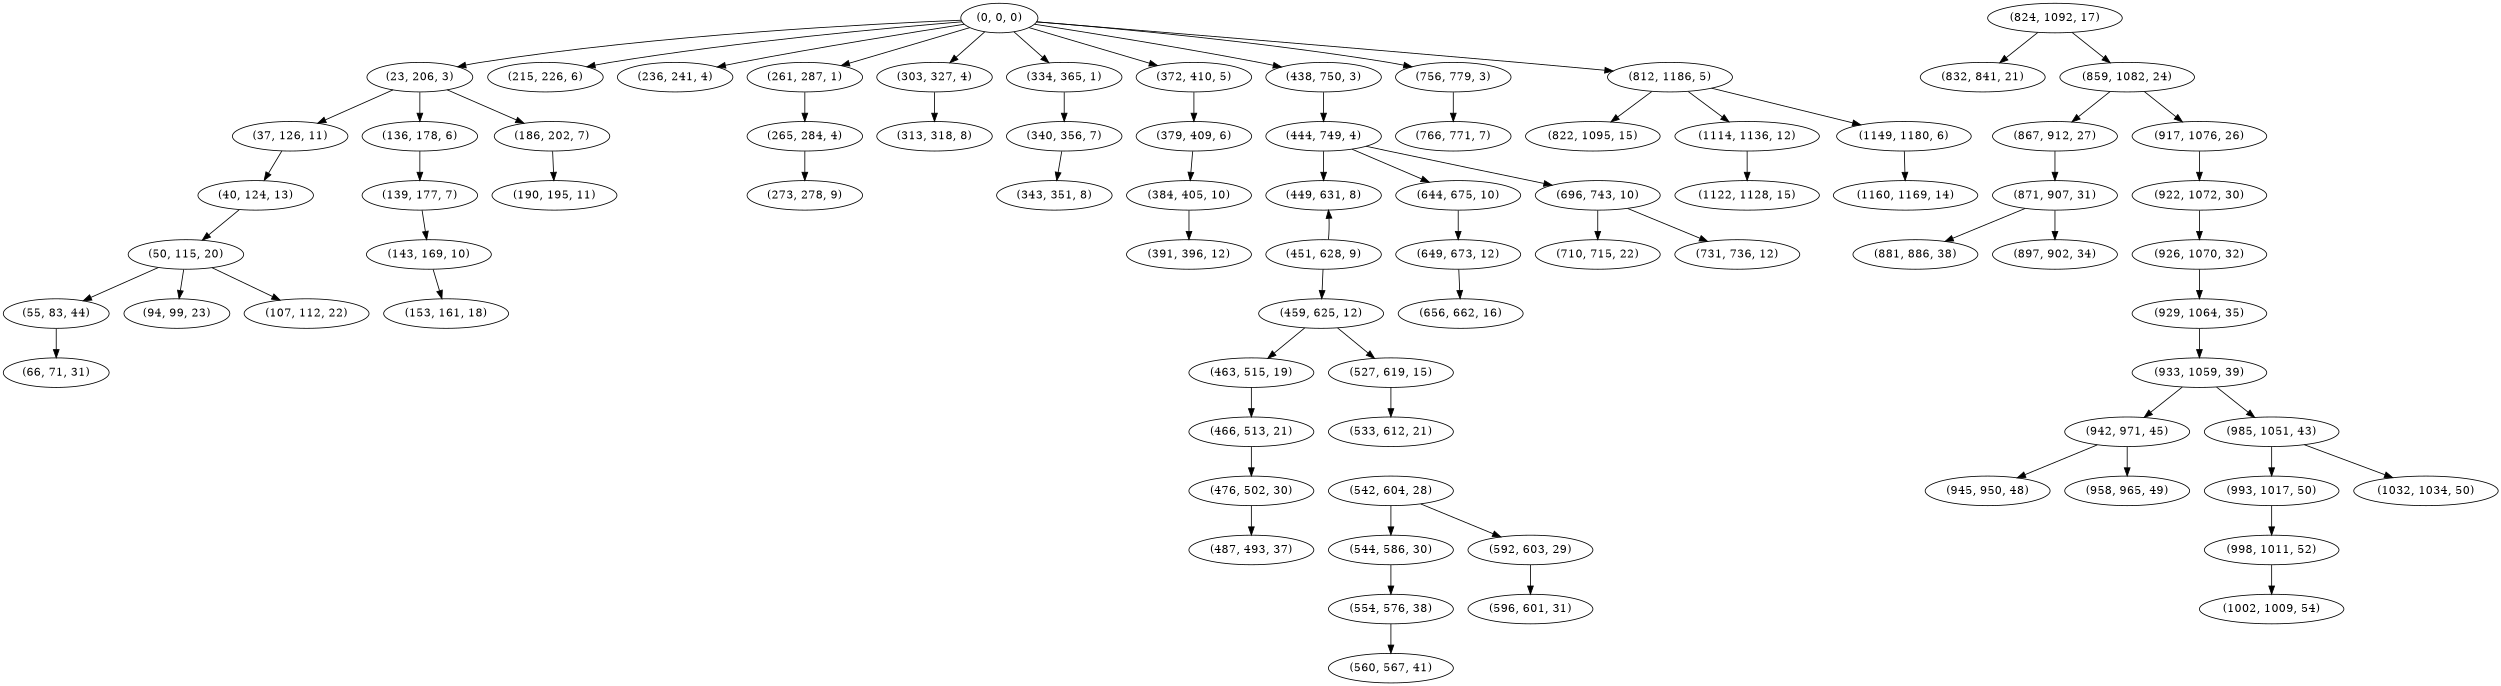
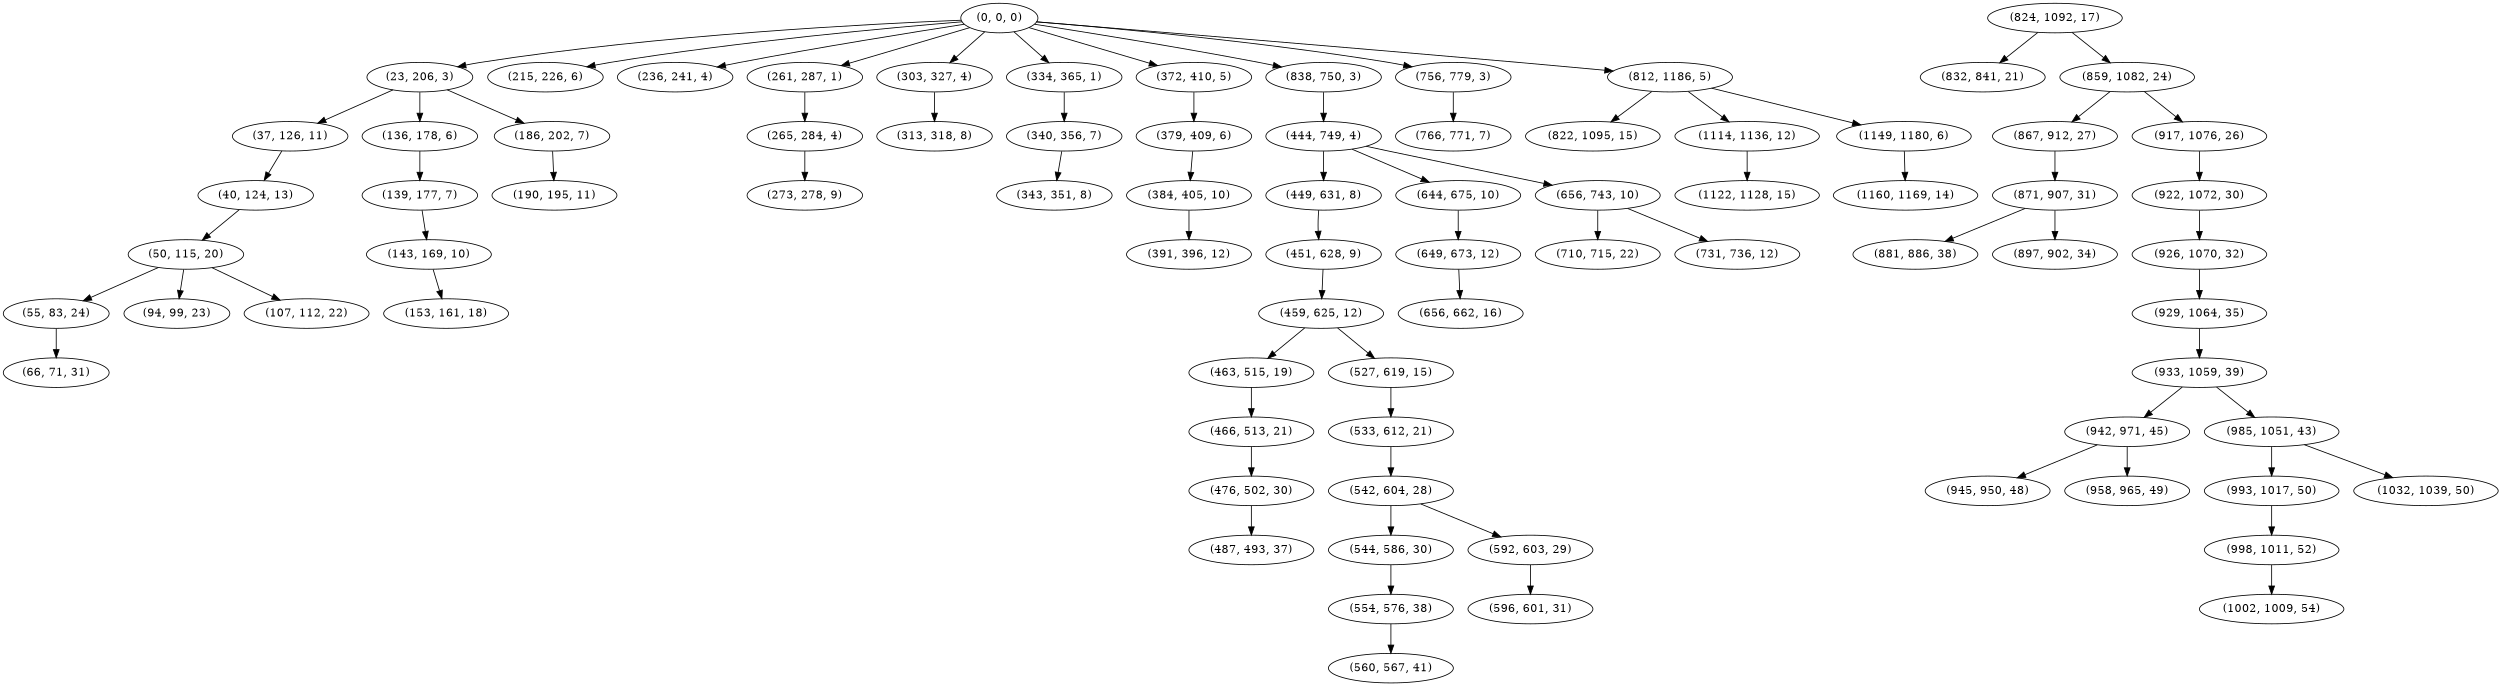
node "(438, 750, 3)": label "(438, 750, 3)" -> "(838, 750, 3)"
node "(696, 743, 10)": label "(696, 743, 10)" -> "(656, 743, 10)"
edge "(451, 628, 9)" -> "(449, 631, 8)": reversed
node "(55, 83, 44)": label "(55, 83, 44)" -> "(55, 83, 24)"
edge "(533, 612, 21)" -> "(542, 604, 28)": added
node "(1032, 1034, 50)": label "(1032, 1034, 50)" -> "(1032, 1039, 50)"
